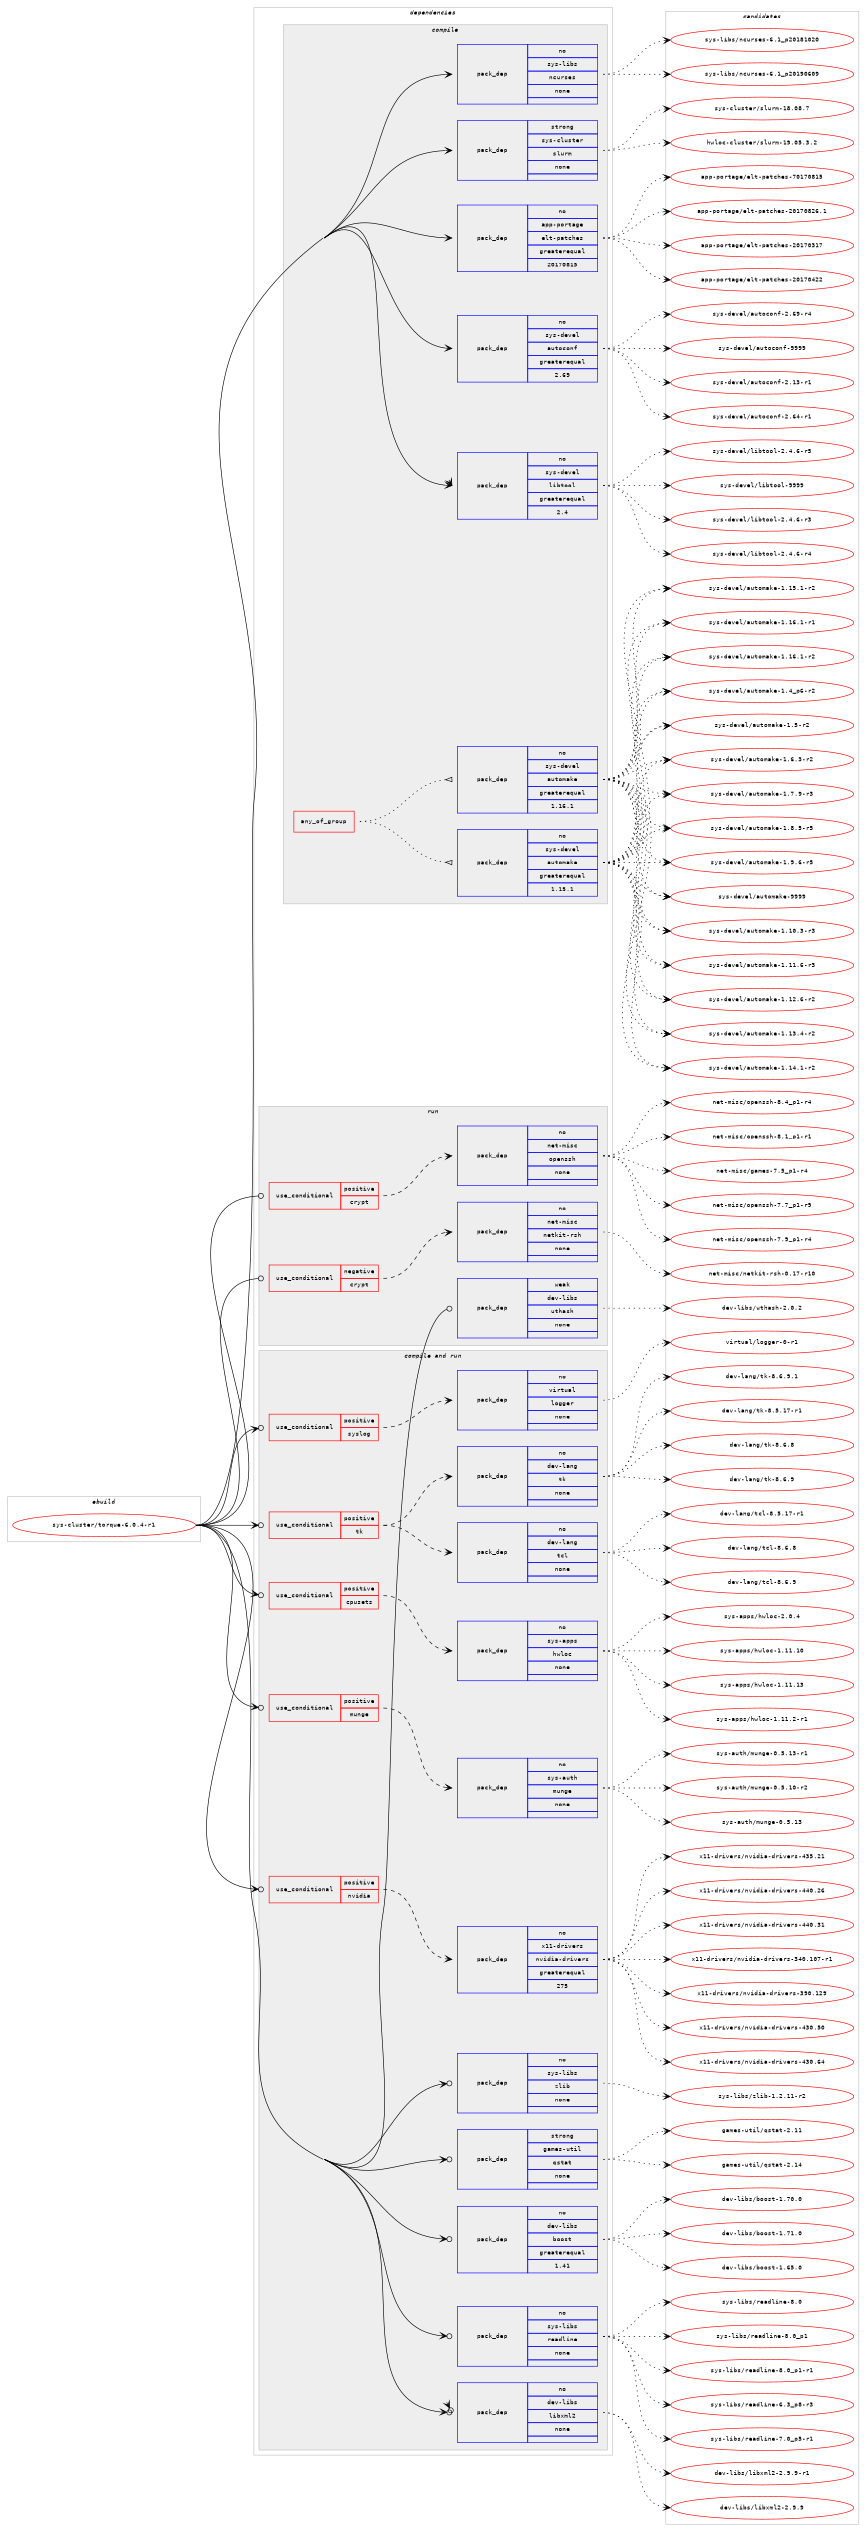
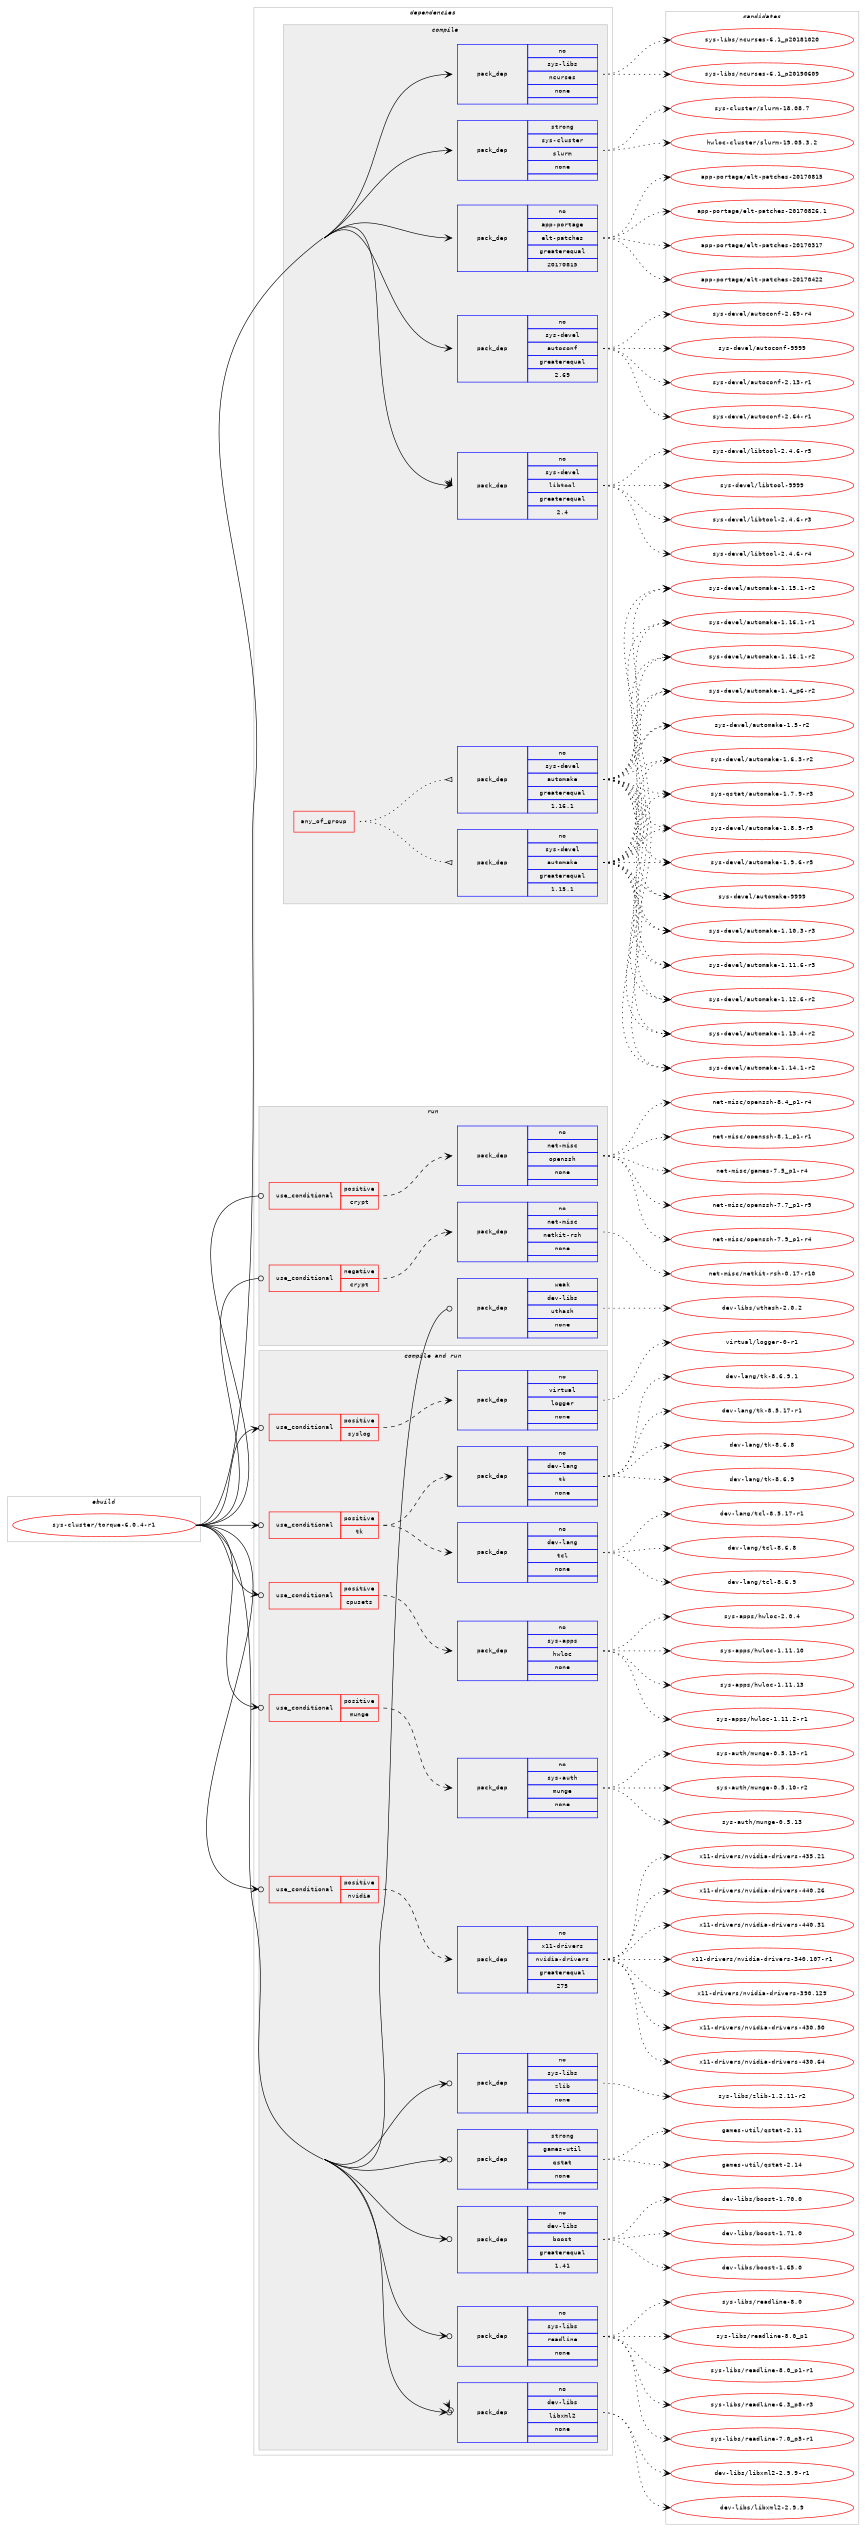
node "app-portage/elt-patches-70170815": label "app-portage/elt-patches-70170815" -> "app-portage/elt-patches-20170815"
node "sys-devel/automake-1.7.9-r3": label "sys-devel/automake-1.7.9-r3" -> "sys-qstat/automake-1.7.9-r3"
